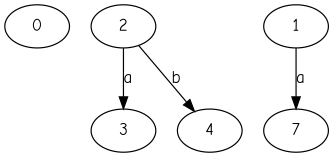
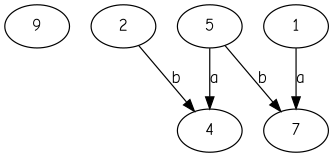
node "0": label "0" -> "9"
node "5": added
node "3": removed
